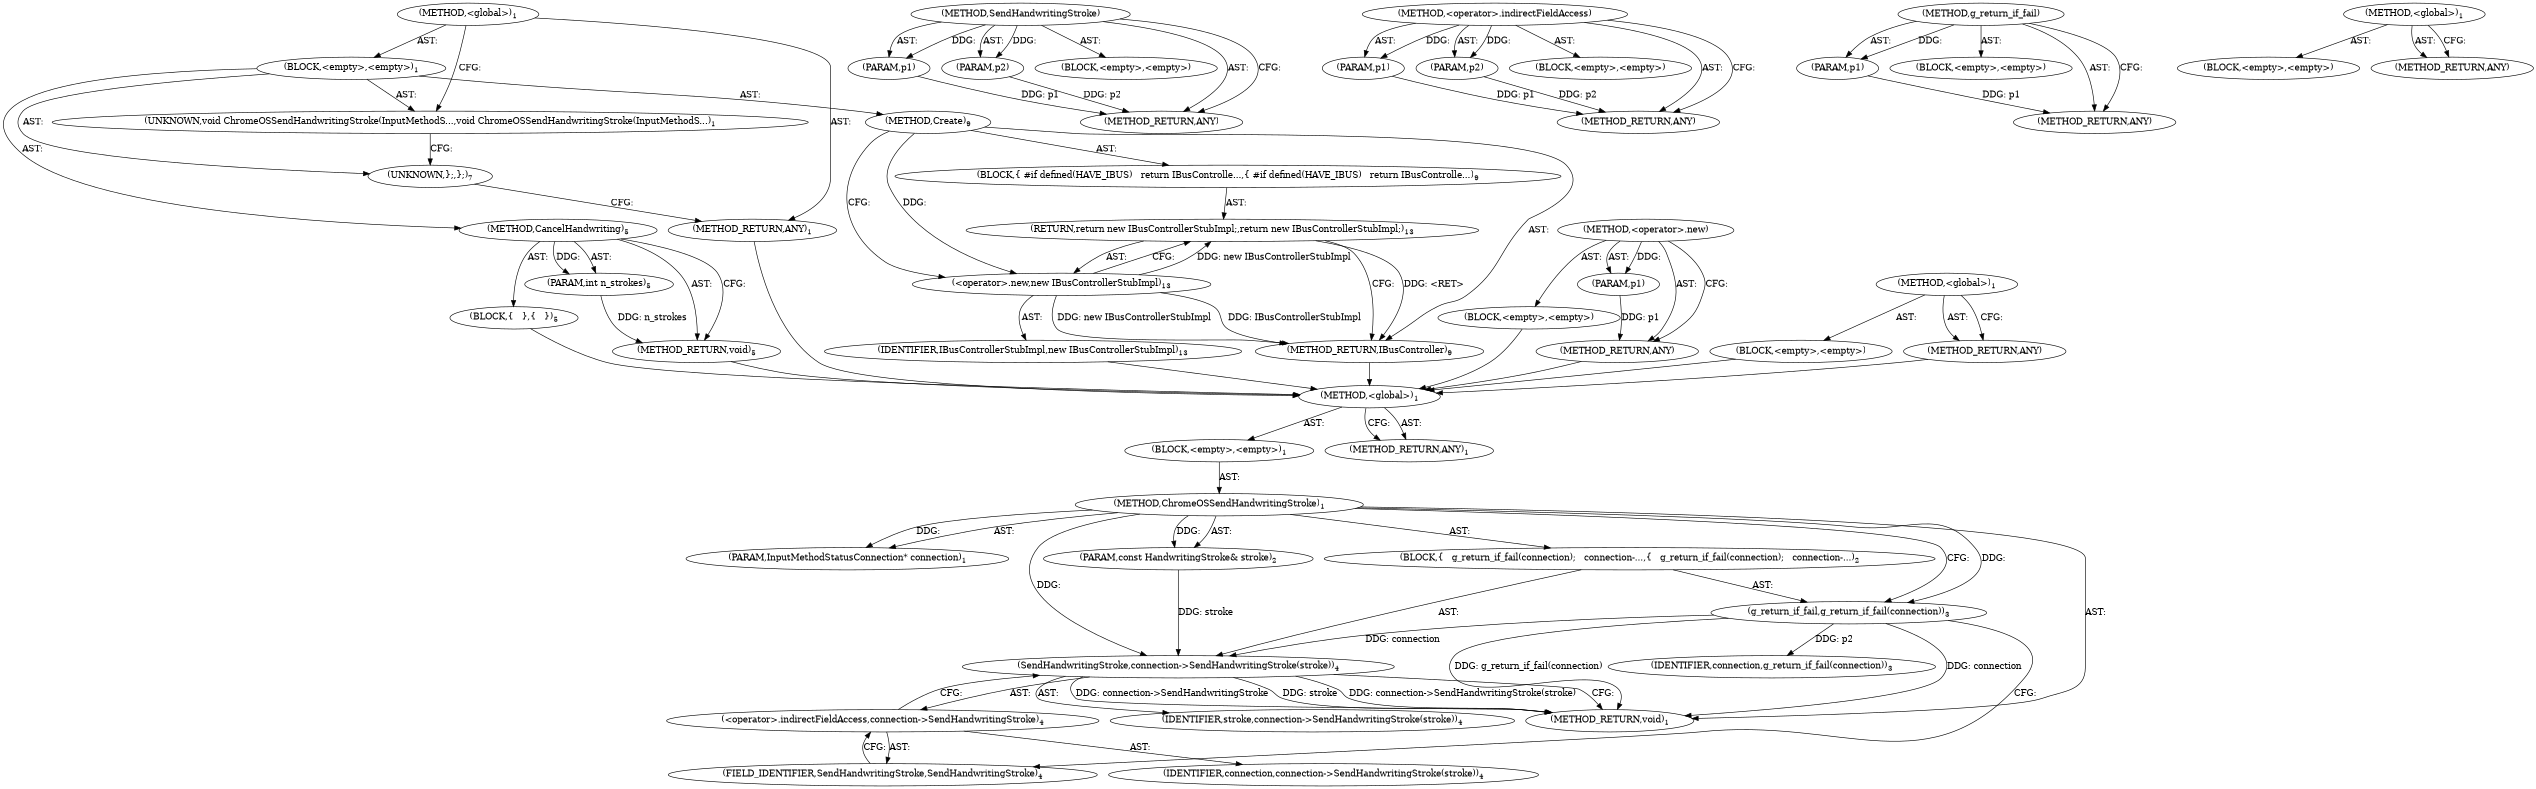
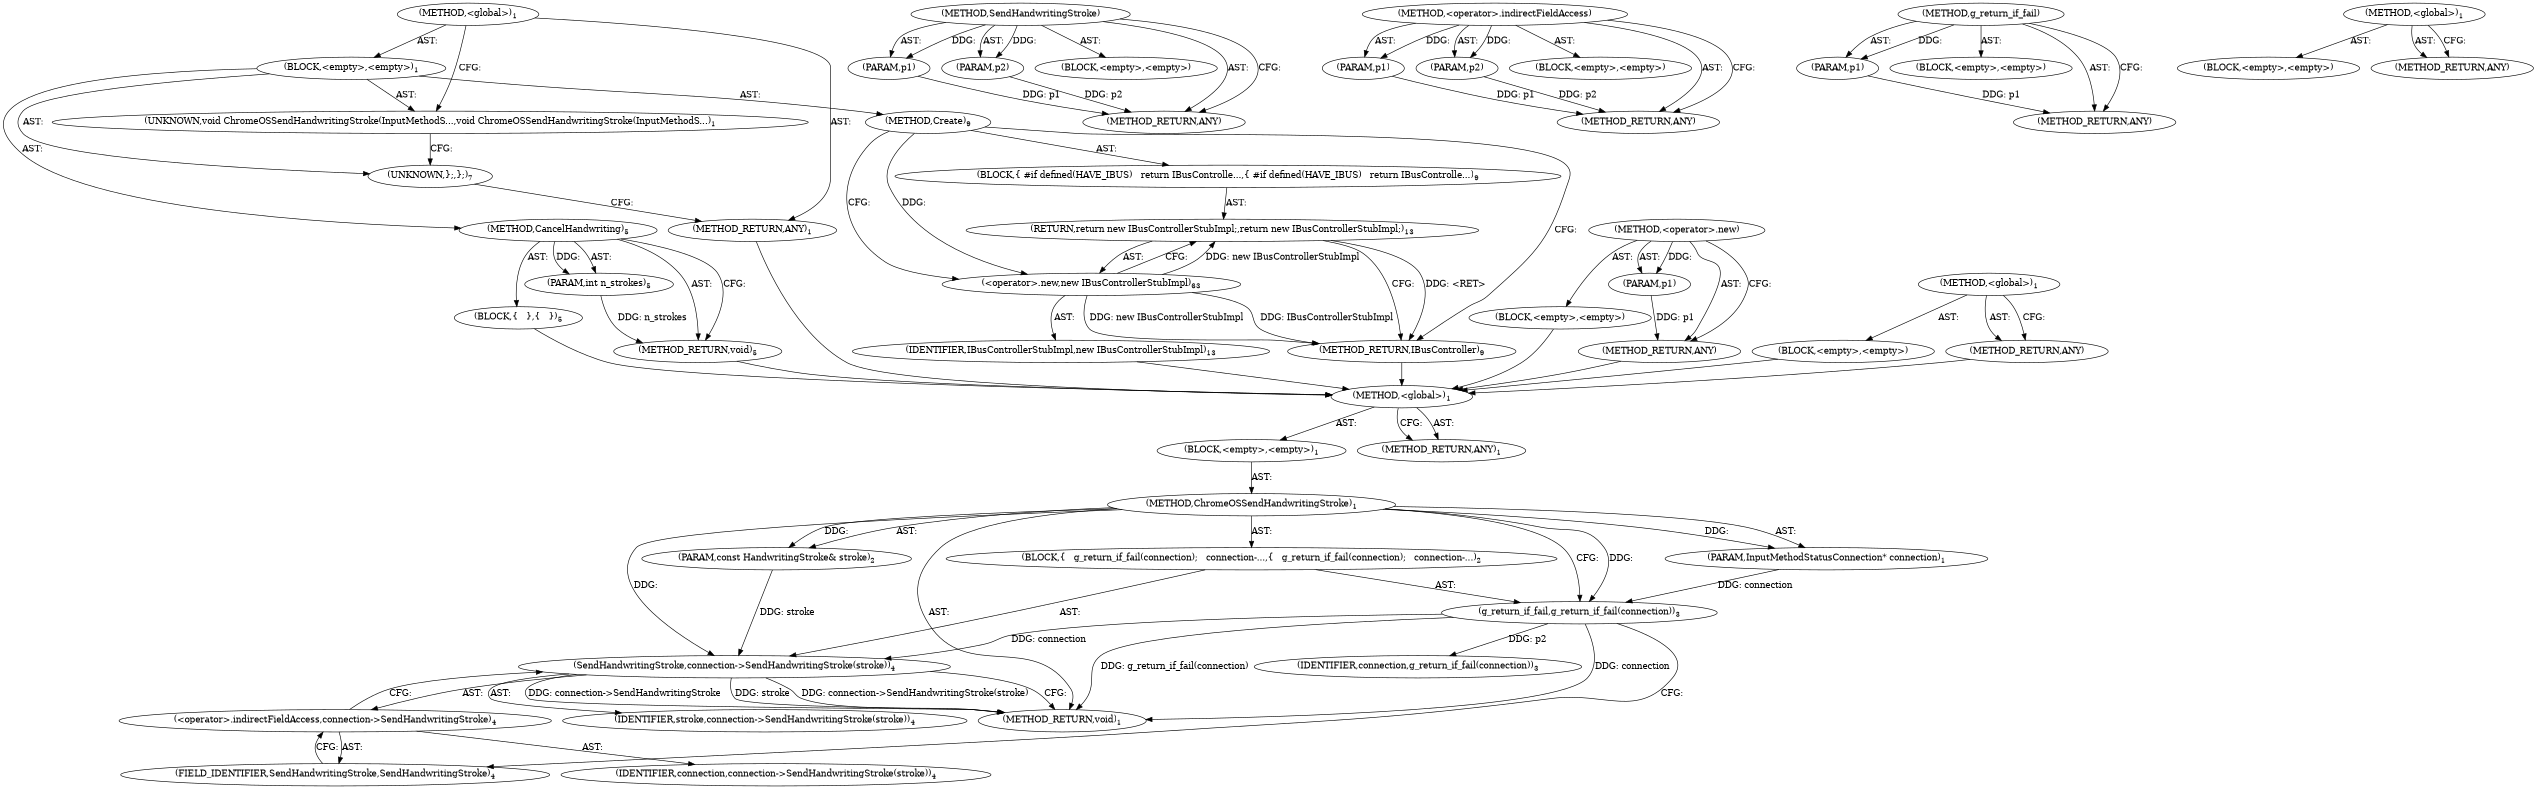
edge "(METHOD,Create)" -> "(METHOD_RETURN,IBusController)": label "AST: " -> "CFG: "
node "(<operator>.new,new IBusControllerStubImpl)": text "13" -> "63"
edge "(PARAM,InputMethodStatusConnection* connection)" -> "(g_return_if_fail,g_return_if_fail(connection))": added, label "DDG: connection"
